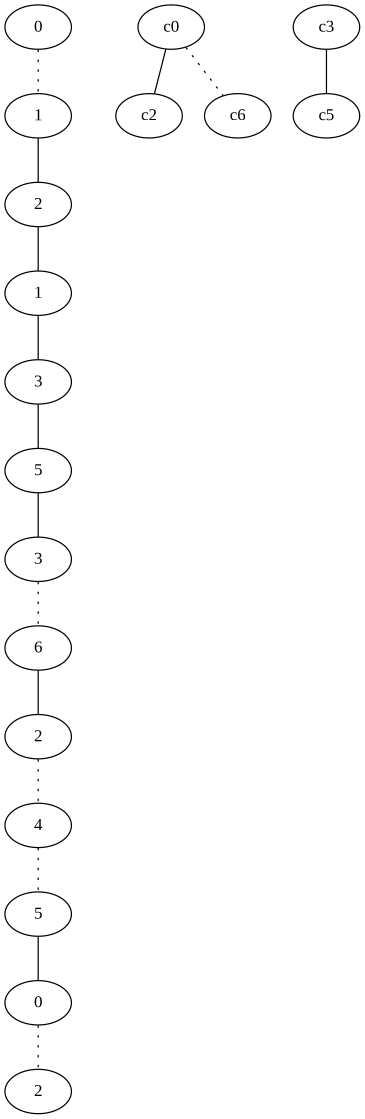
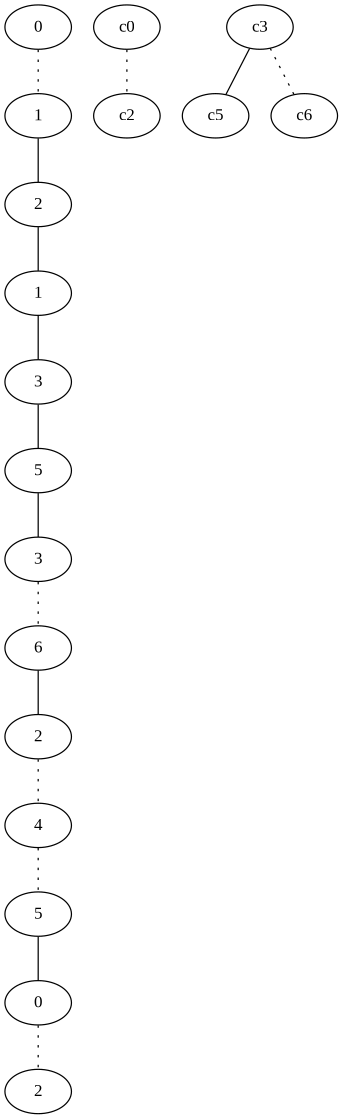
edge "c0" -- "c6": now "c3" -- "c6"
edge "c0" -- "c2": style solid -> dotted
